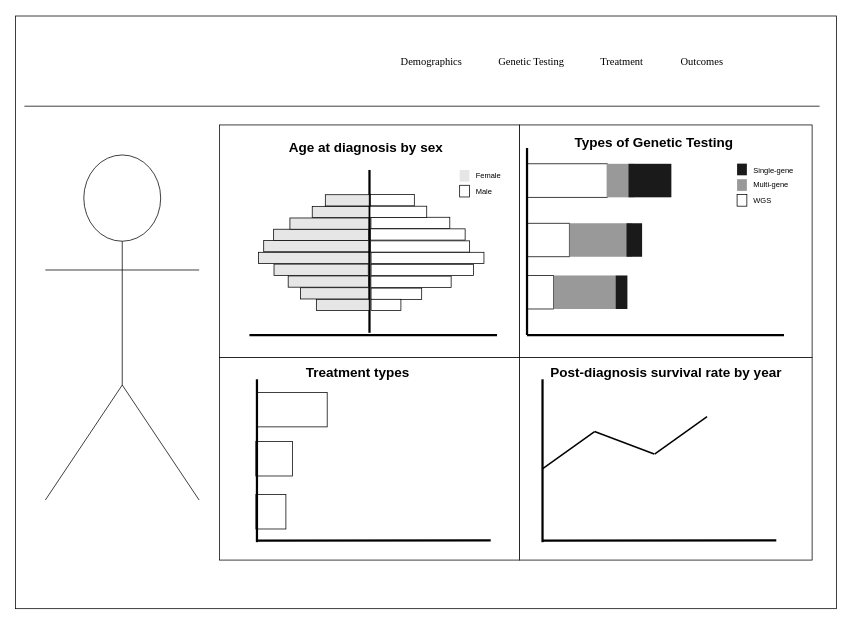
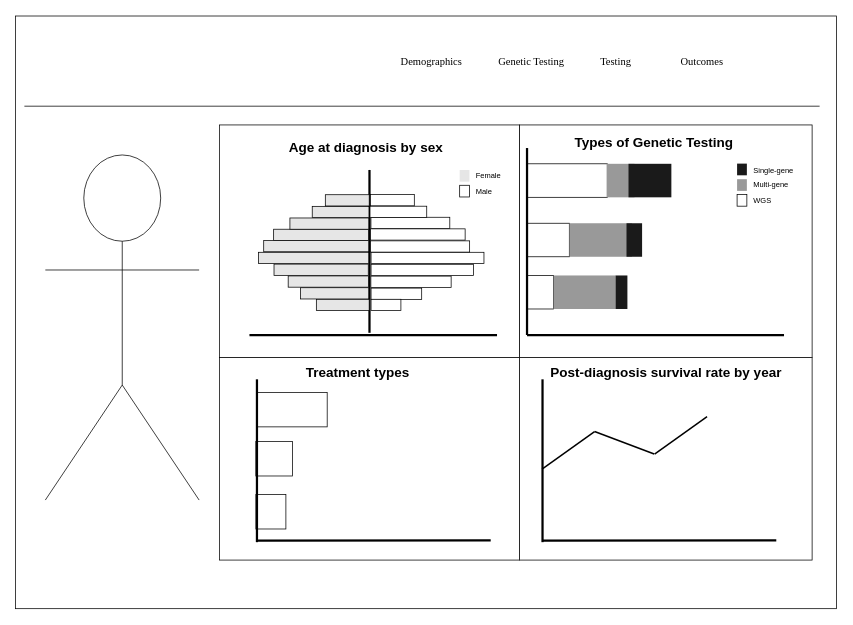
node "Treatment": label "Treatment" -> "Testing"
